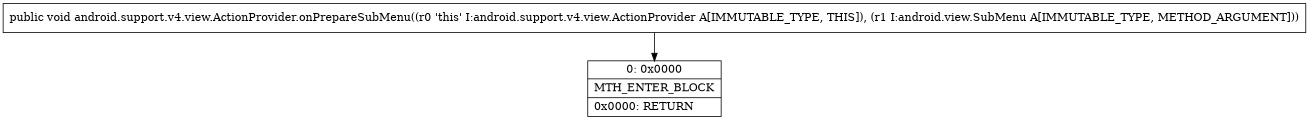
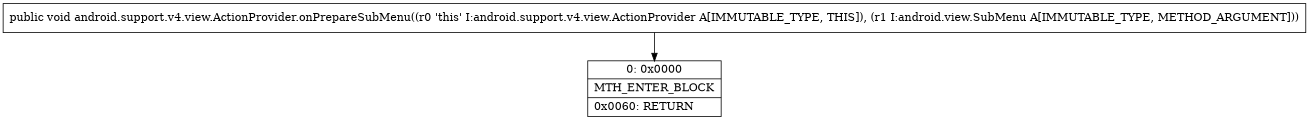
node "0: 0x0000": text "0x0000: RETURN" -> "0x0060: RETURN"
